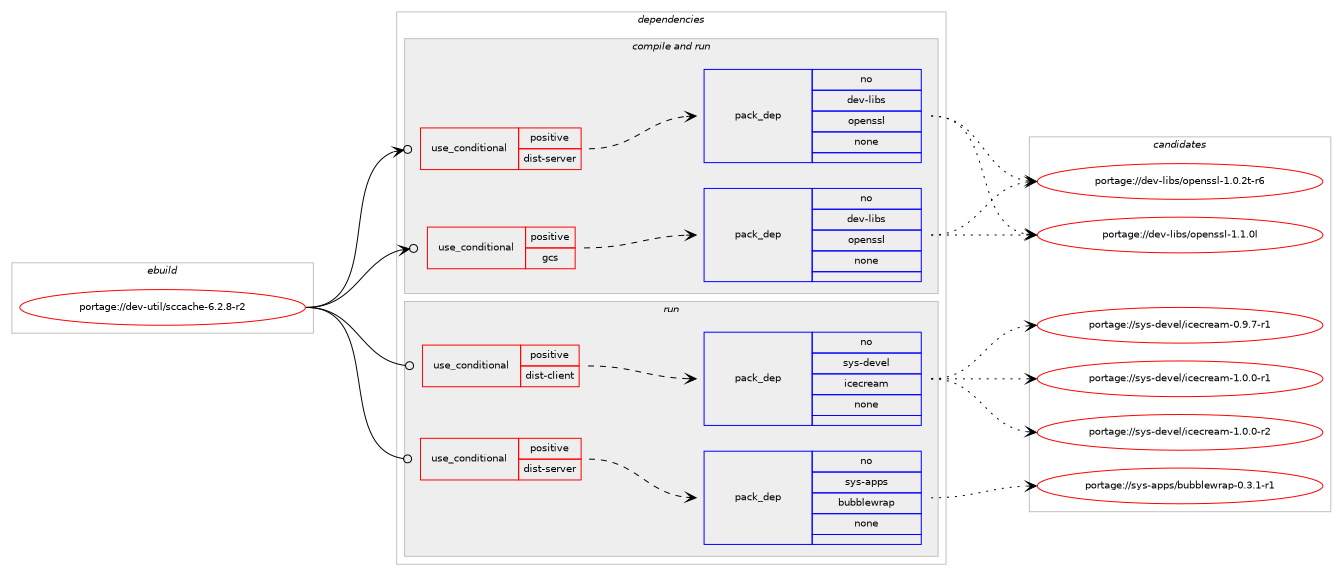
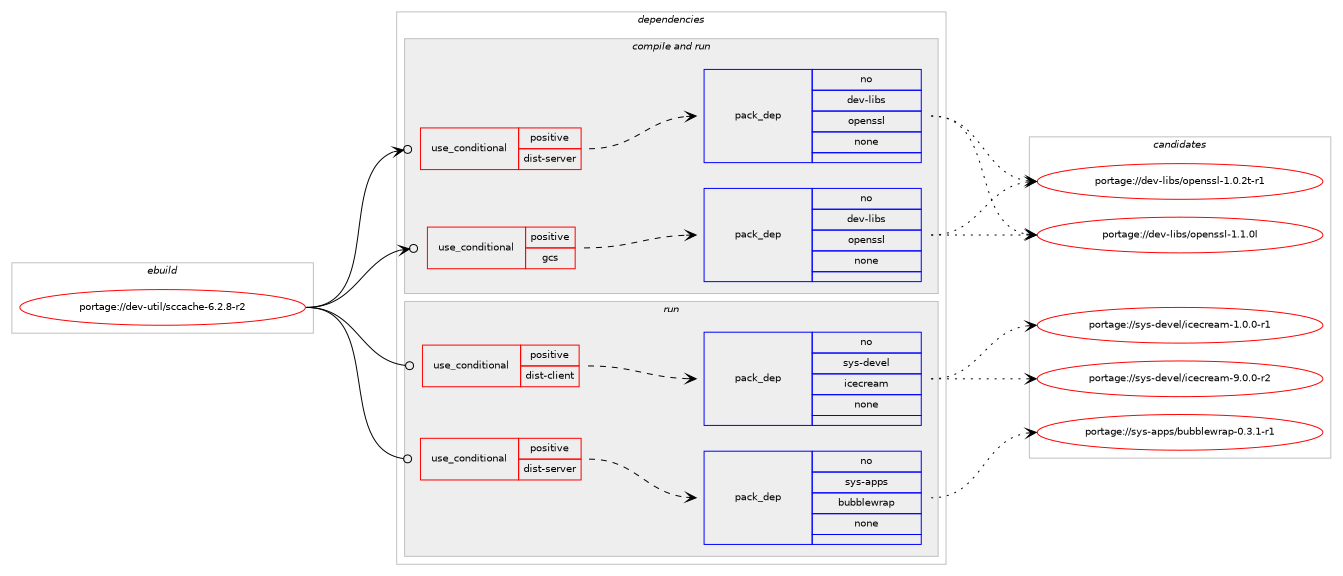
node "portage://dev-libs/openssl-1.0.2t-r6": label "portage://dev-libs/openssl-1.0.2t-r6" -> "portage://dev-libs/openssl-1.0.2t-r1"
node "portage://sys-devel/icecream-0.9.7-r1": removed
node "portage://sys-devel/icecream-1.0.0-r2": label "portage://sys-devel/icecream-1.0.0-r2" -> "portage://sys-devel/icecream-9.0.0-r2"
